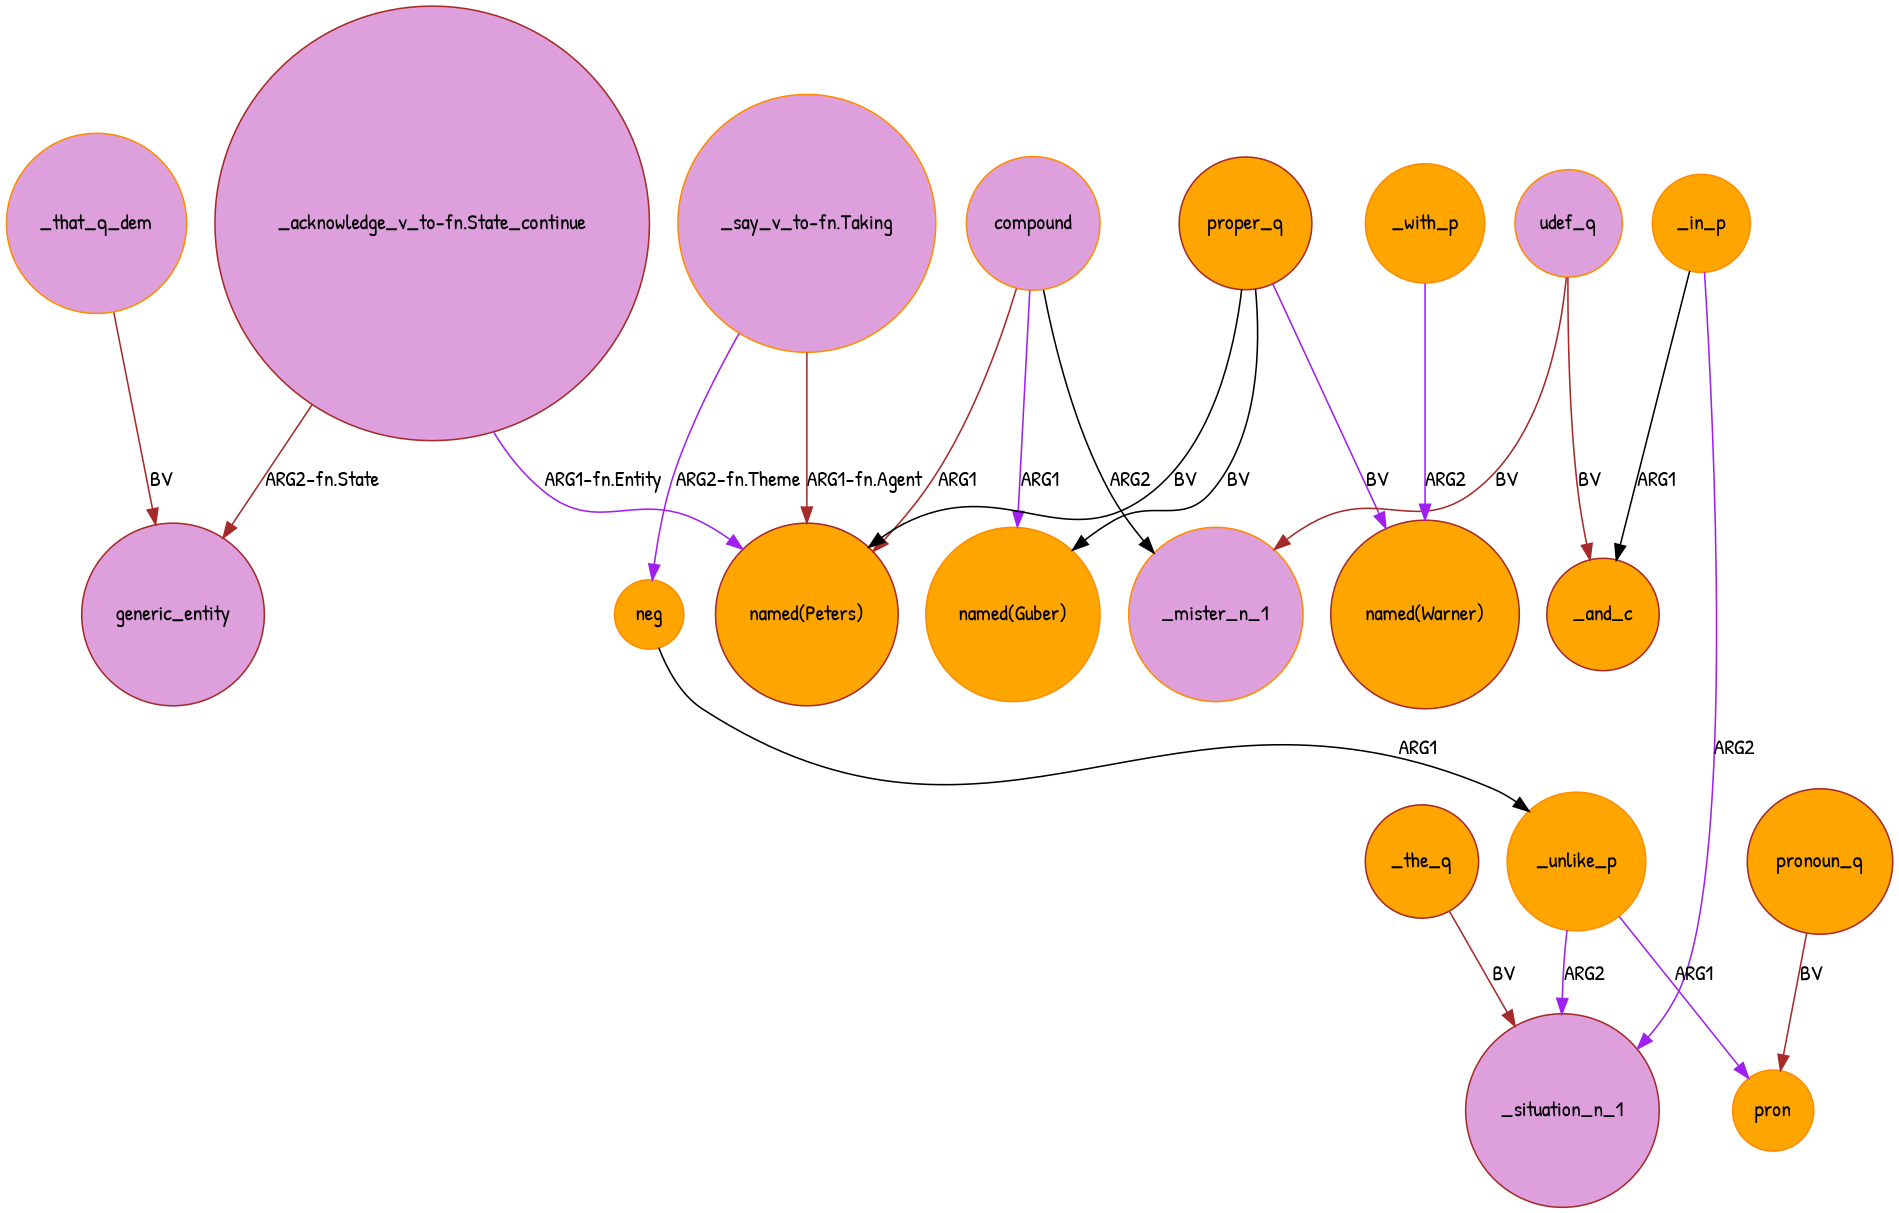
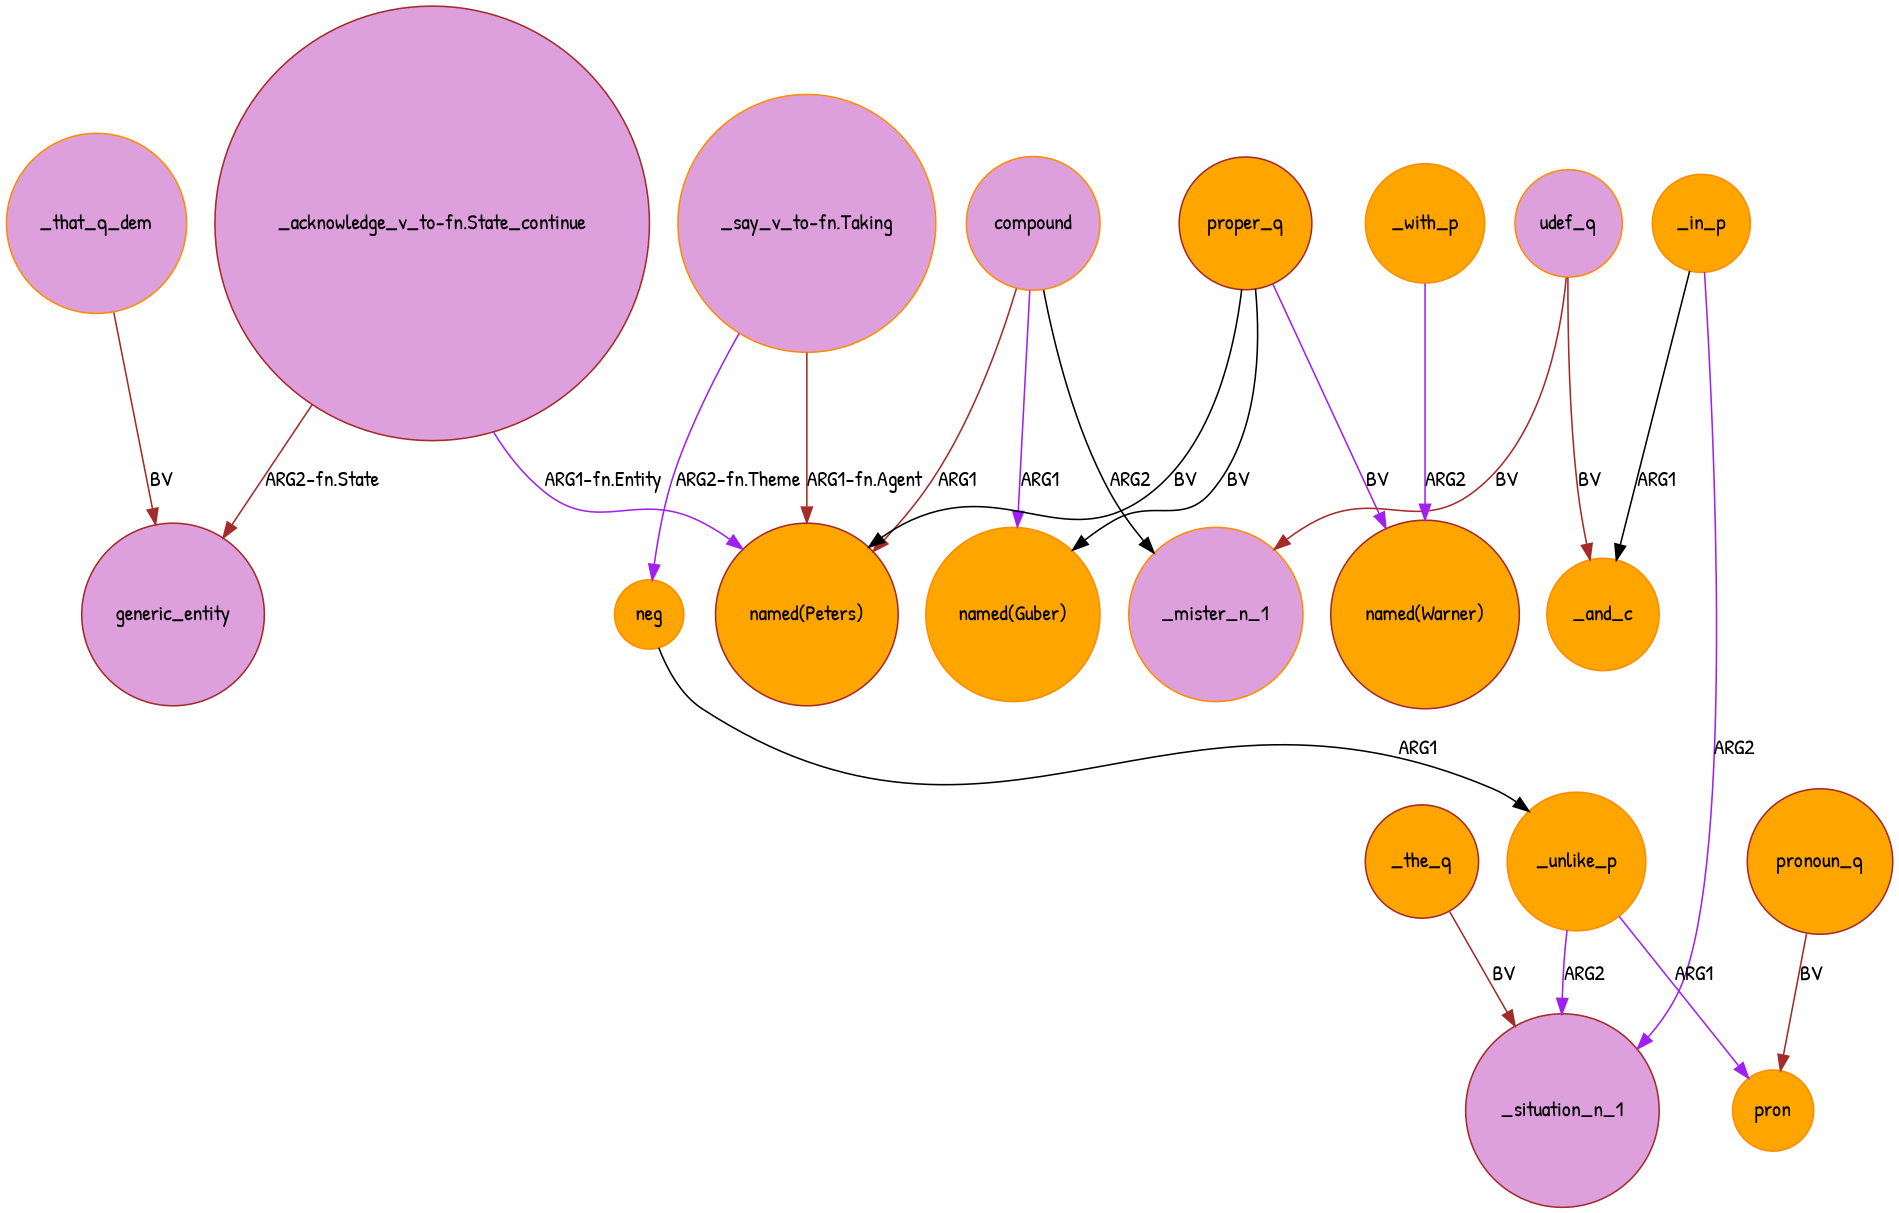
node "_and_c": color brown -> darkorange
